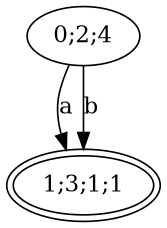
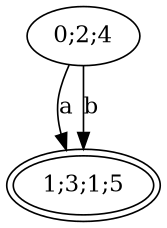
node "1;3;1;1": label "1;3;1;1" -> "1;3;1;5"
